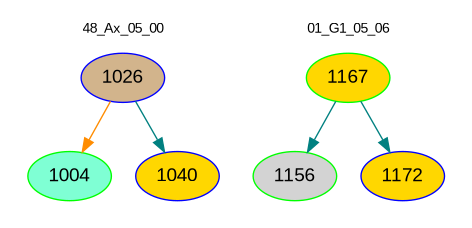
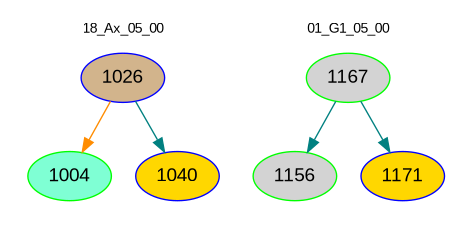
cluster "48_Ax_05_00": label "48_Ax_05_00" -> "18_Ax_05_00"
cluster "01_G1_05_06": label "01_G1_05_06" -> "01_G1_05_00"
node "1167": fillcolor gold -> lightgrey
node "1172": label "1172" -> "1171"
